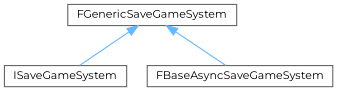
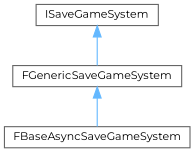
edge "ISaveGameSystem" -> "FGenericSaveGameSystem": reversed
